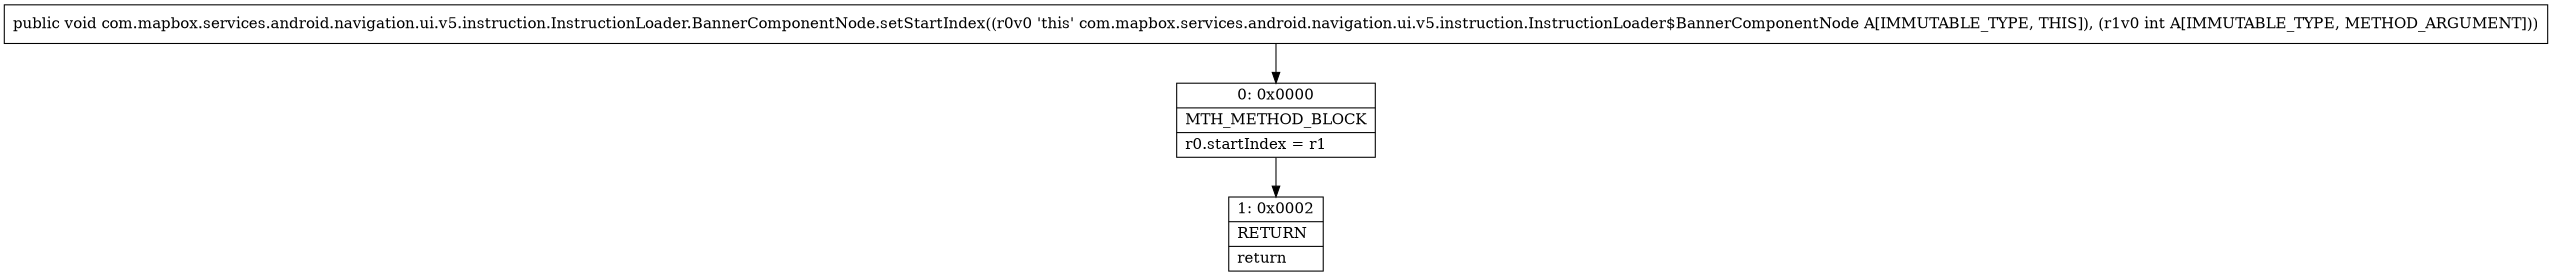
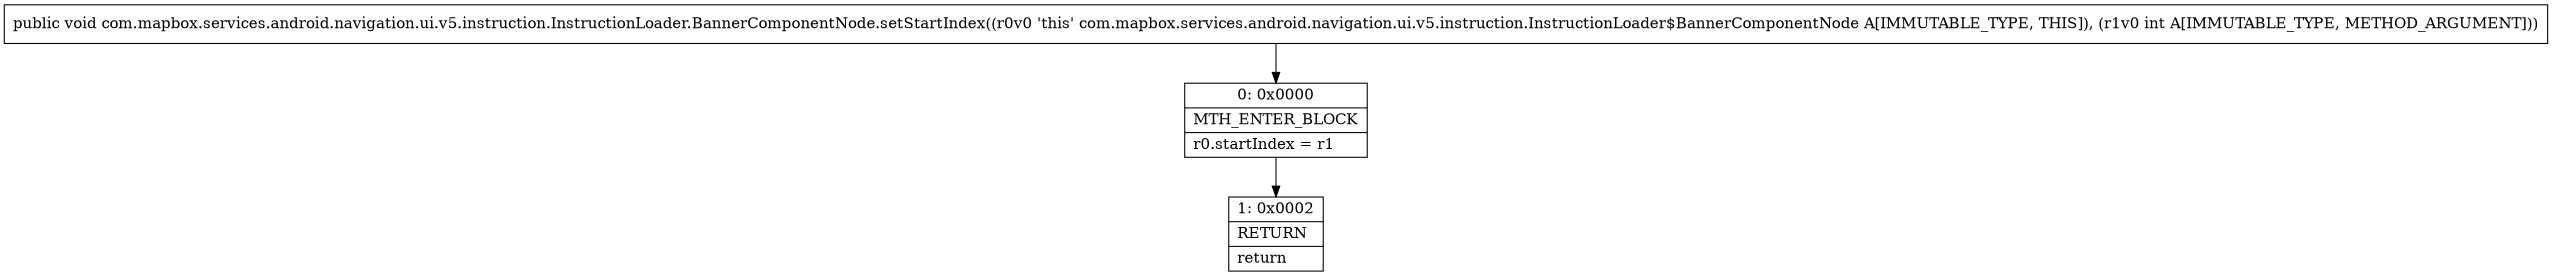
node "0: 0x0000": text "MTH_METHOD_BLOCK" -> "MTH_ENTER_BLOCK"
